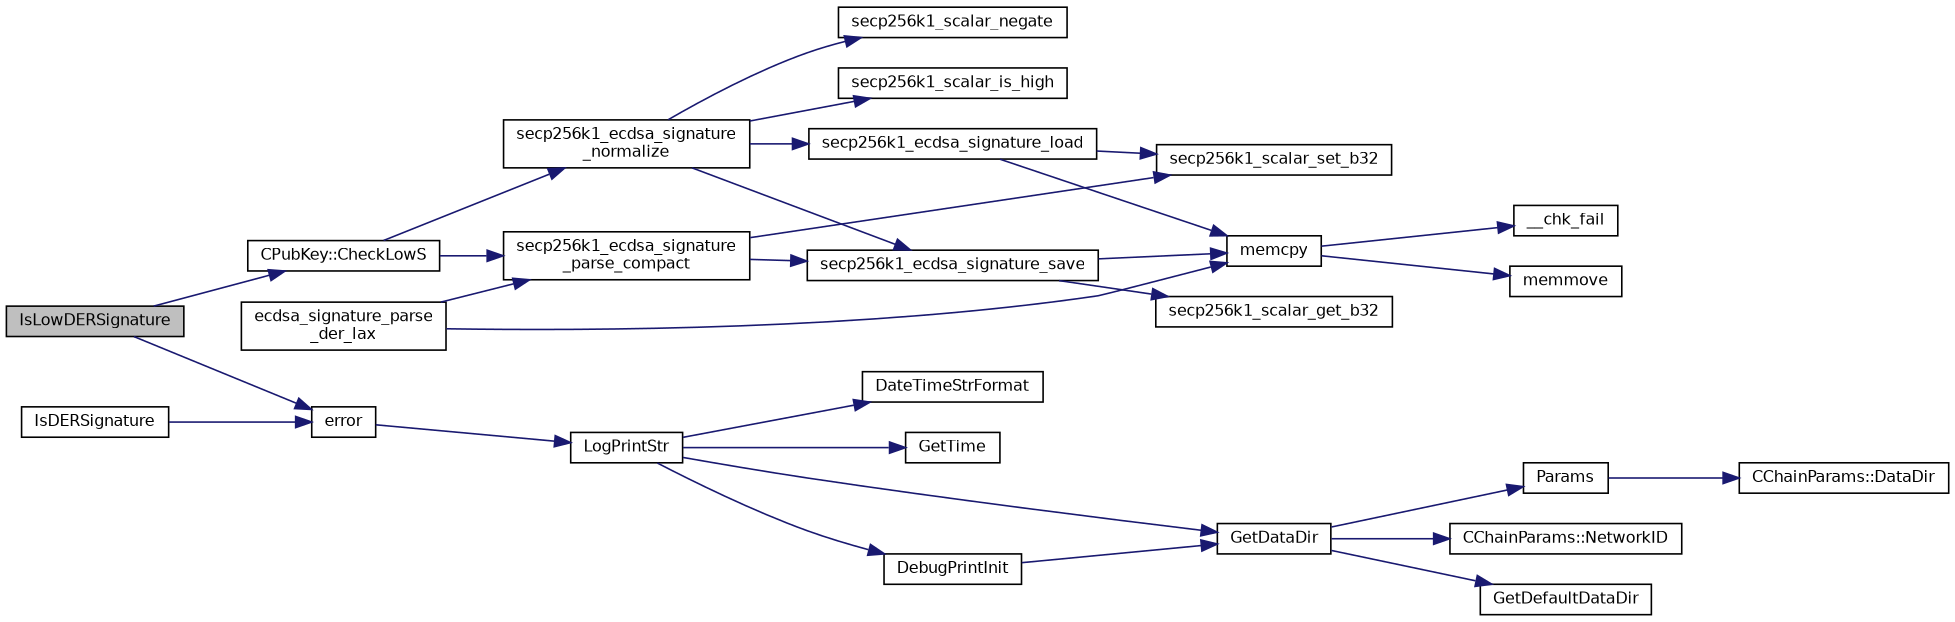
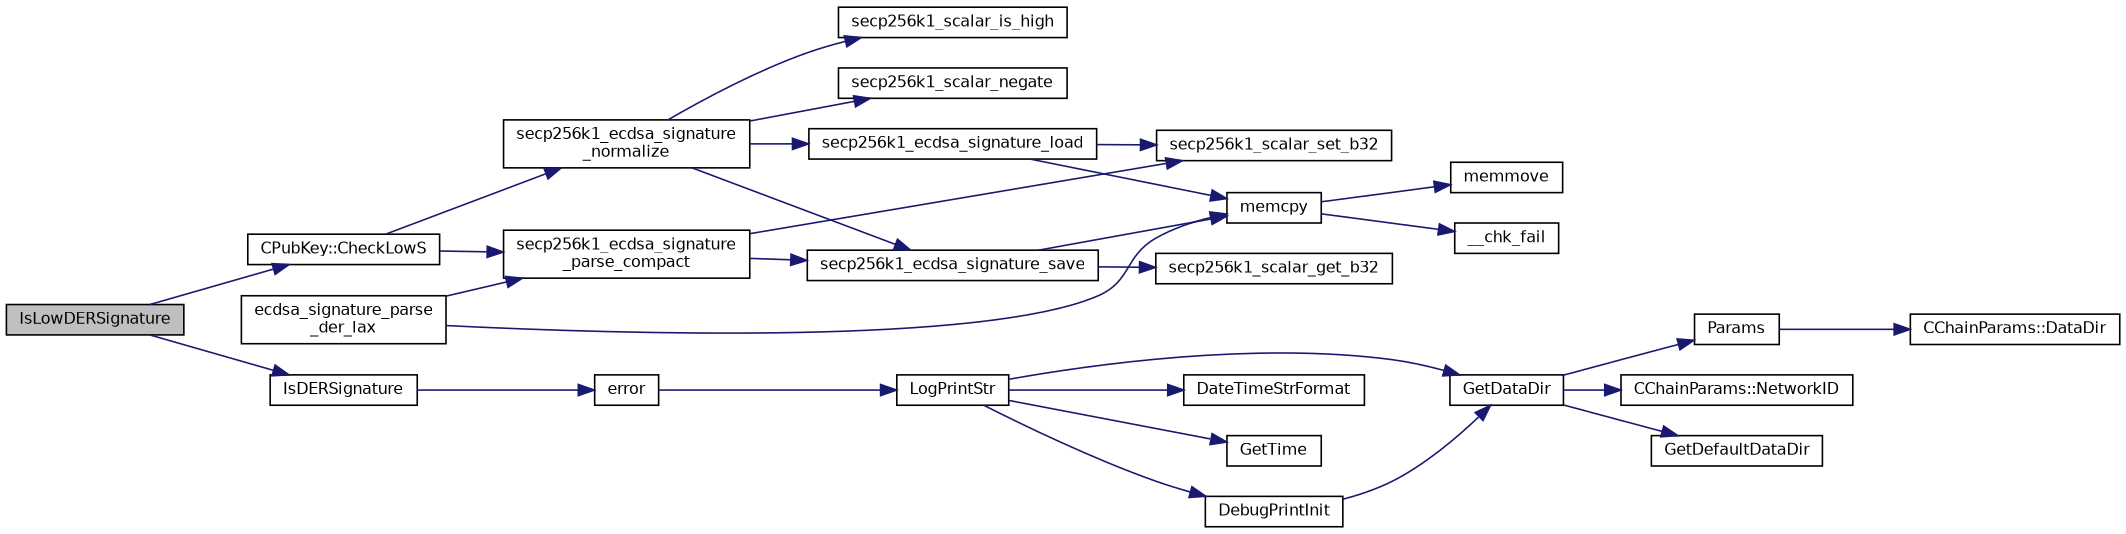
edge "IsLowDERSignature" -> "error": now "IsLowDERSignature" -> "IsDERSignature"
